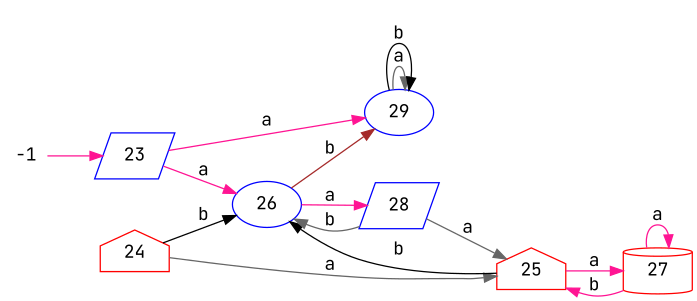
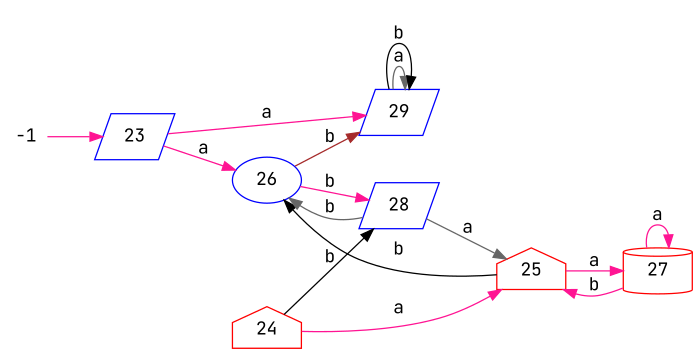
node "29": shape ellipse -> parallelogram
edge "26" -> "28": label "a" -> "b"
edge "24" -> "26": now "24" -> "28"
edge "24" -> "25": color gray40 -> deeppink
